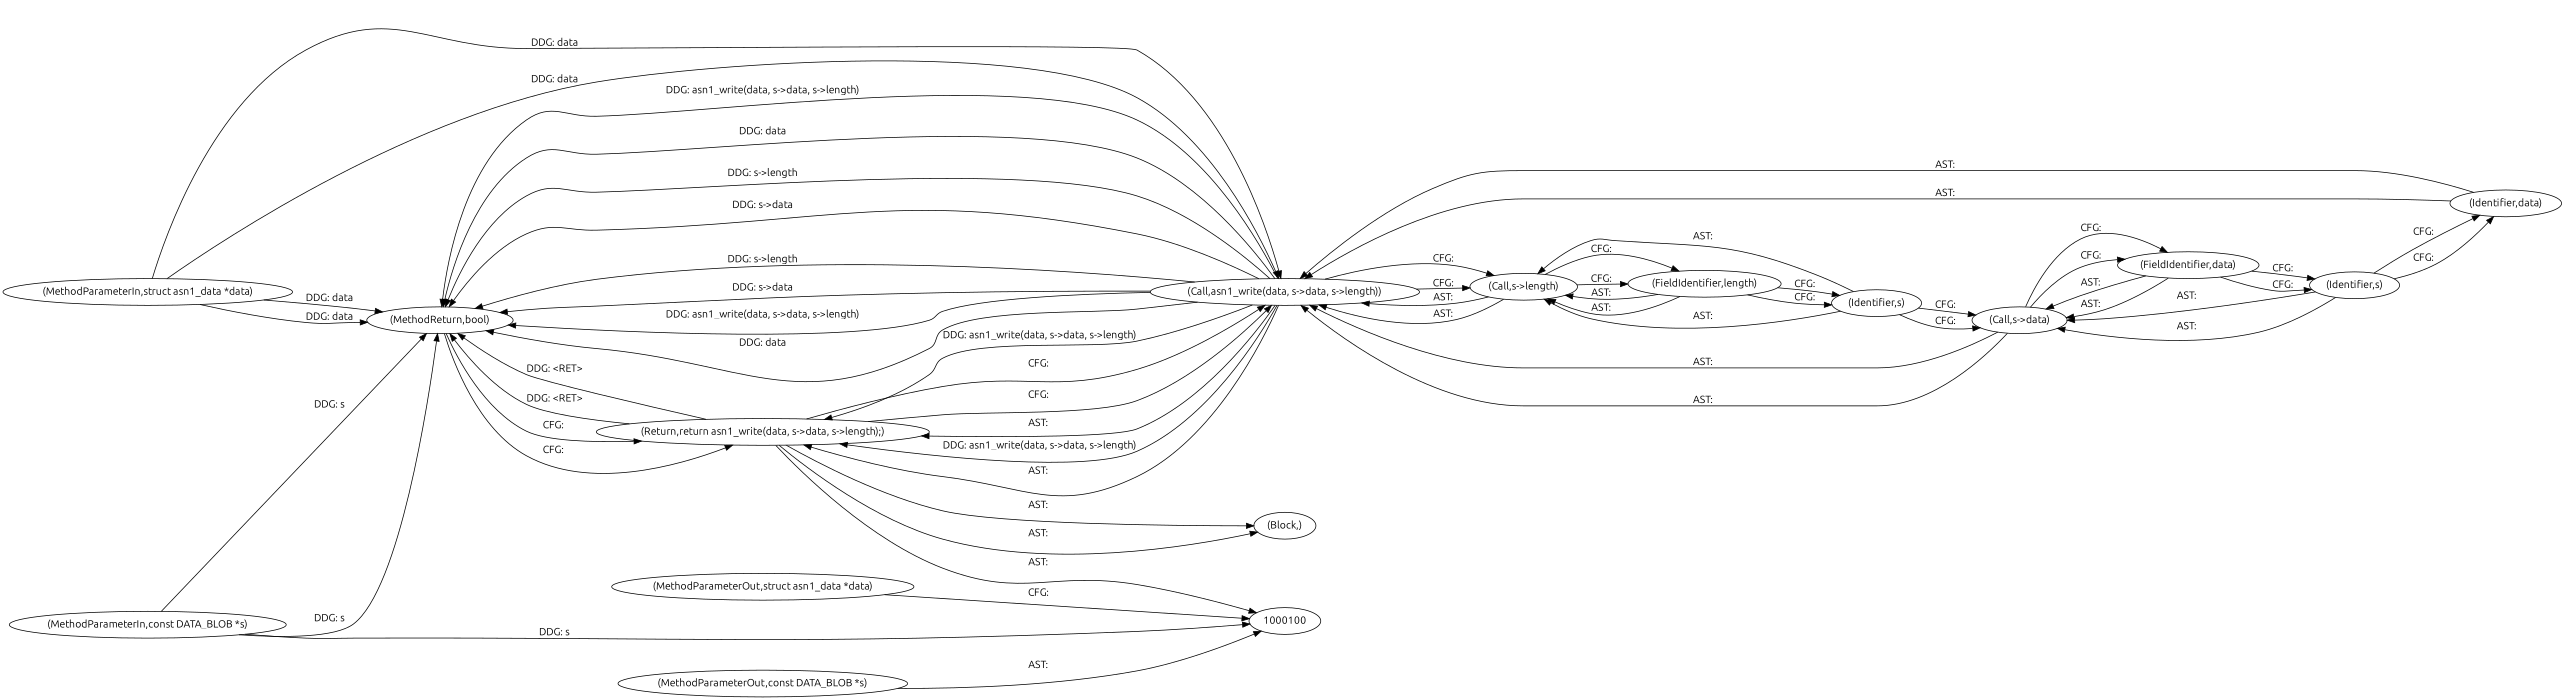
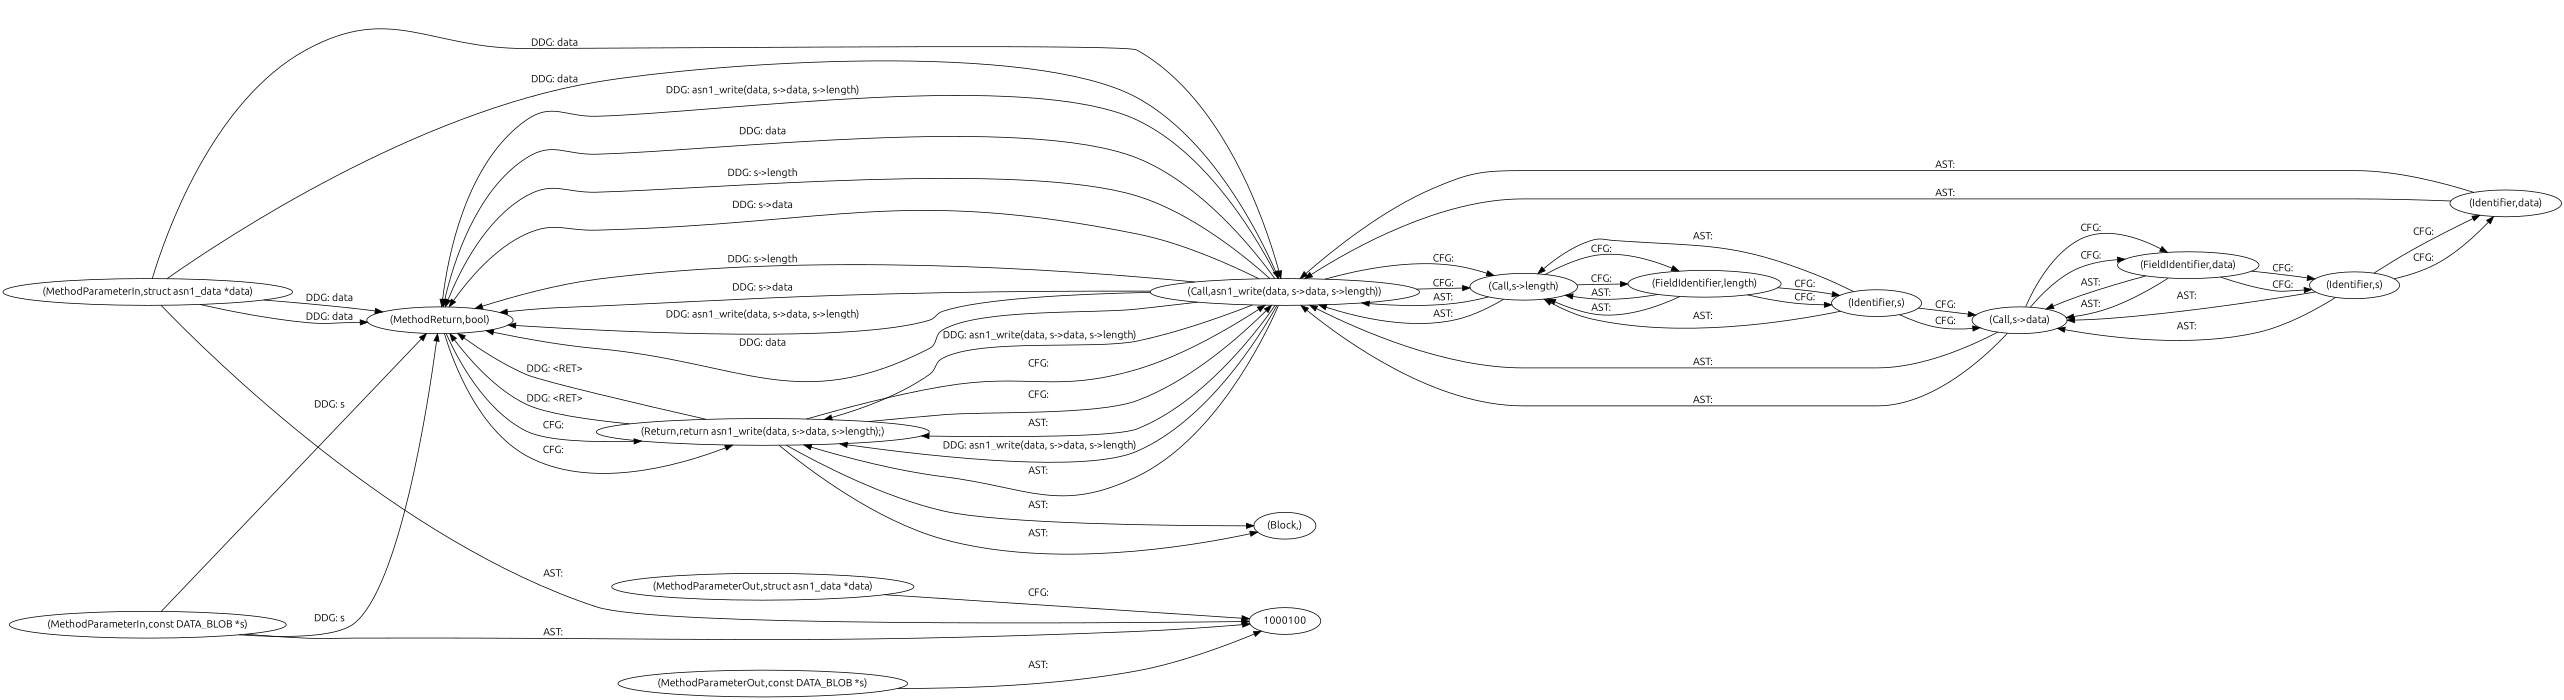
edge "(Return,return asn1_write(data, s->data, s->length);)" -> "1000100": now "(MethodParameterIn,struct asn1_data *data)" -> "1000100"
edge "(MethodParameterIn,const DATA_BLOB *s)" -> "1000100": label "DDG: s" -> "AST: "
